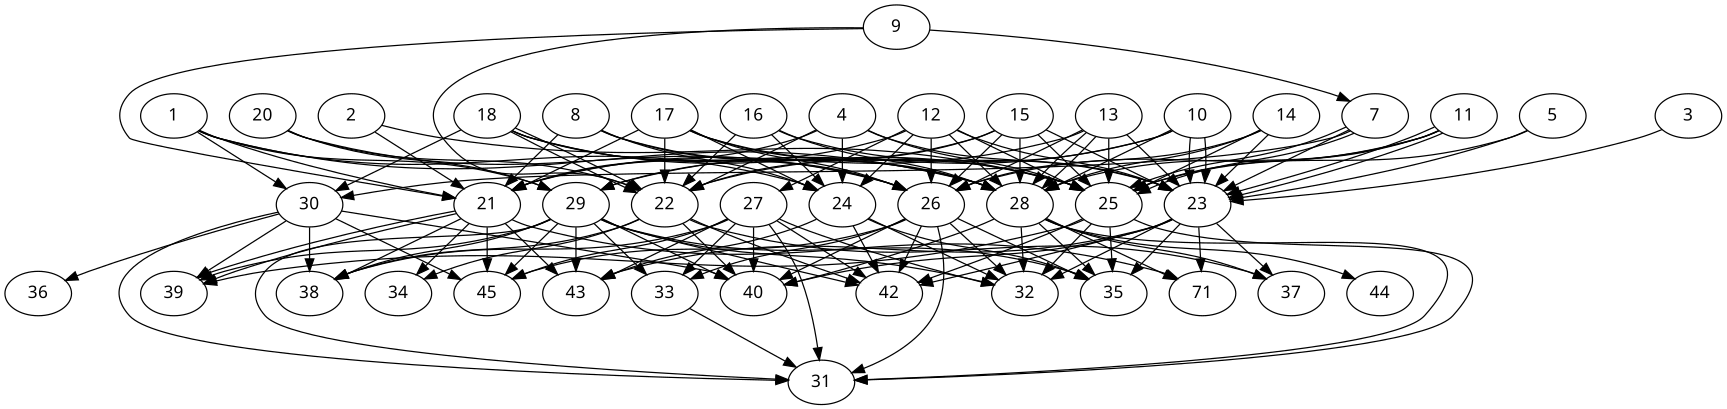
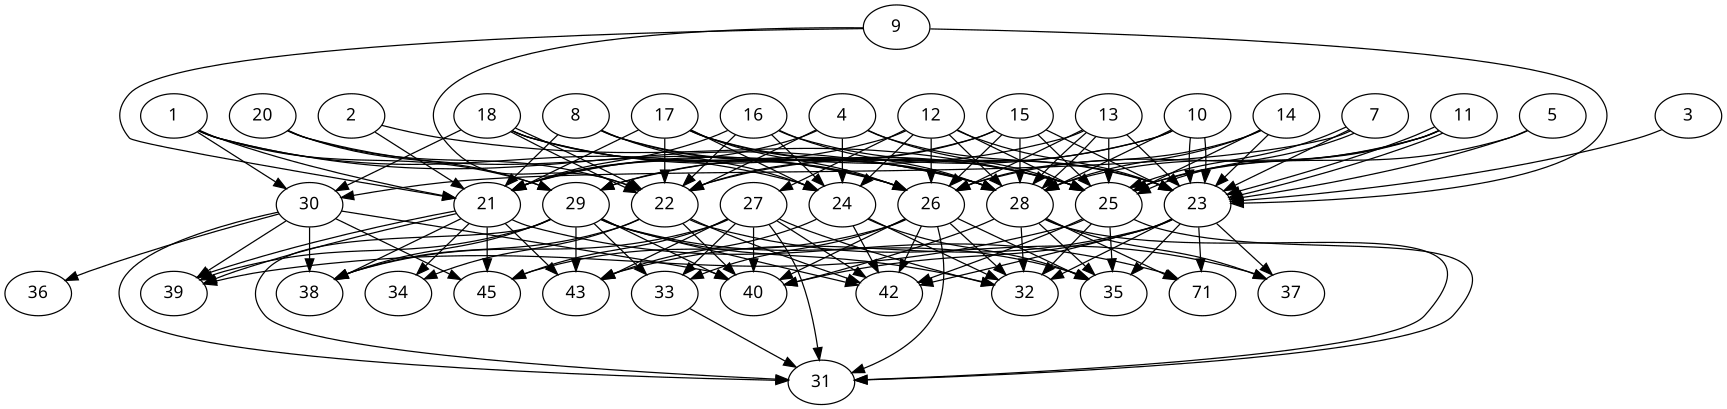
edge "9" -> "7": now "9" -> "23"
edge "16" -> "21": added
edge "29" -> "45": removed
node "44": removed
